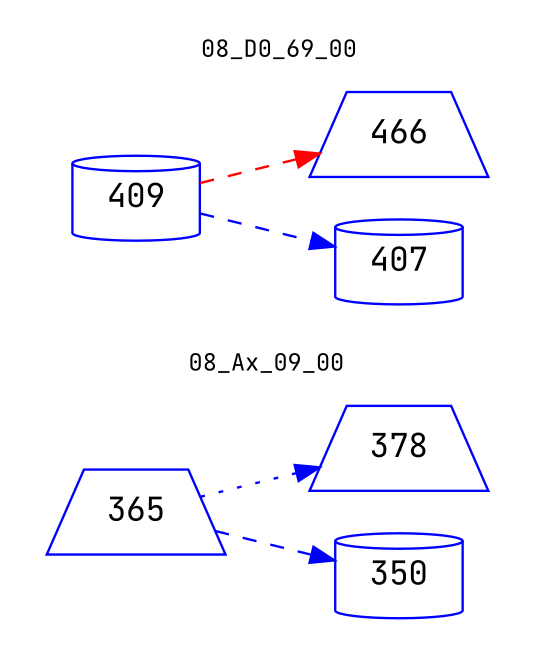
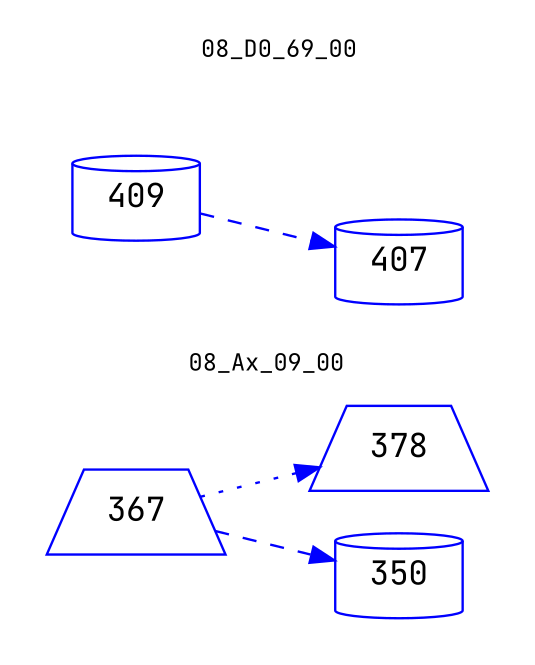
node "466": removed
node "365": label "365" -> "367"
